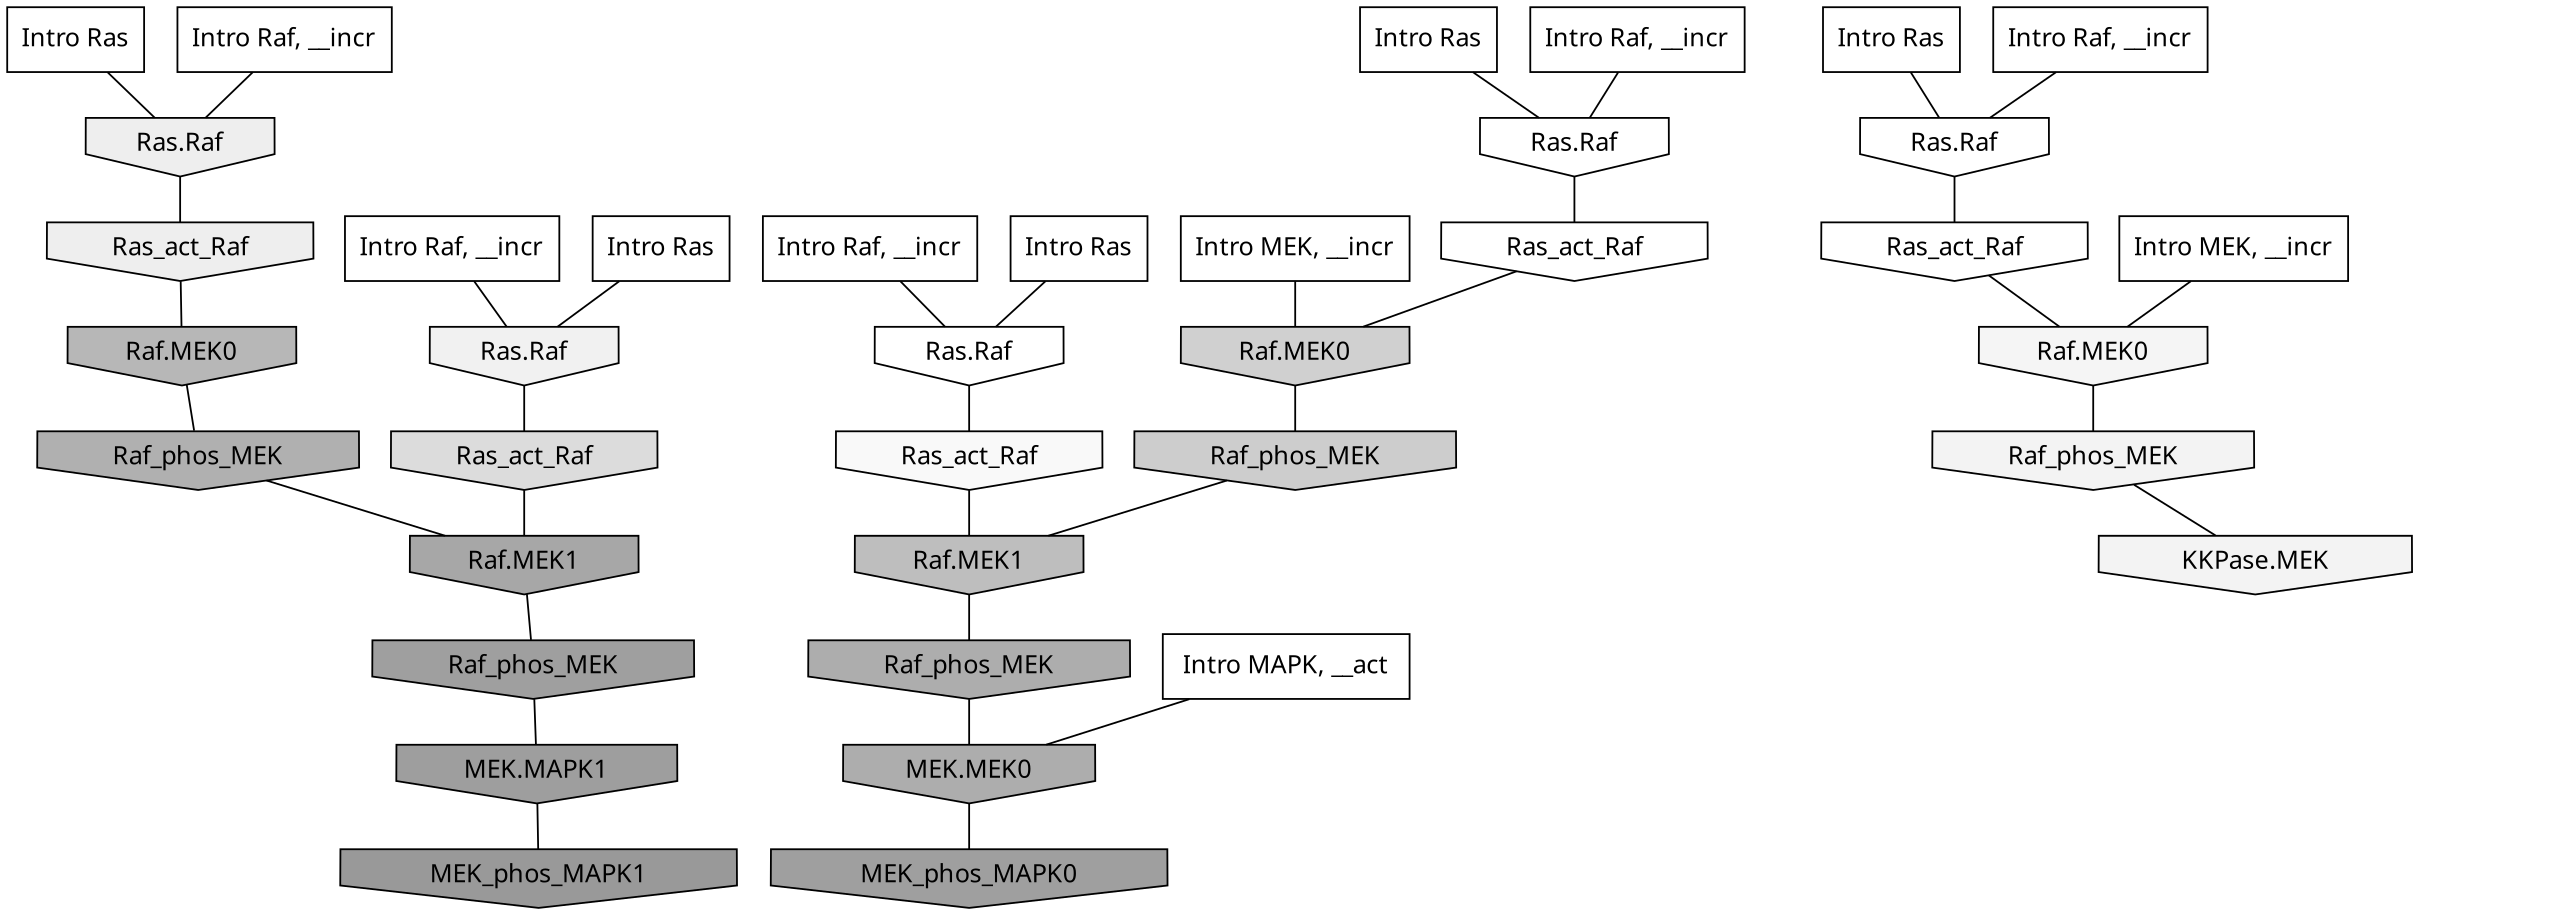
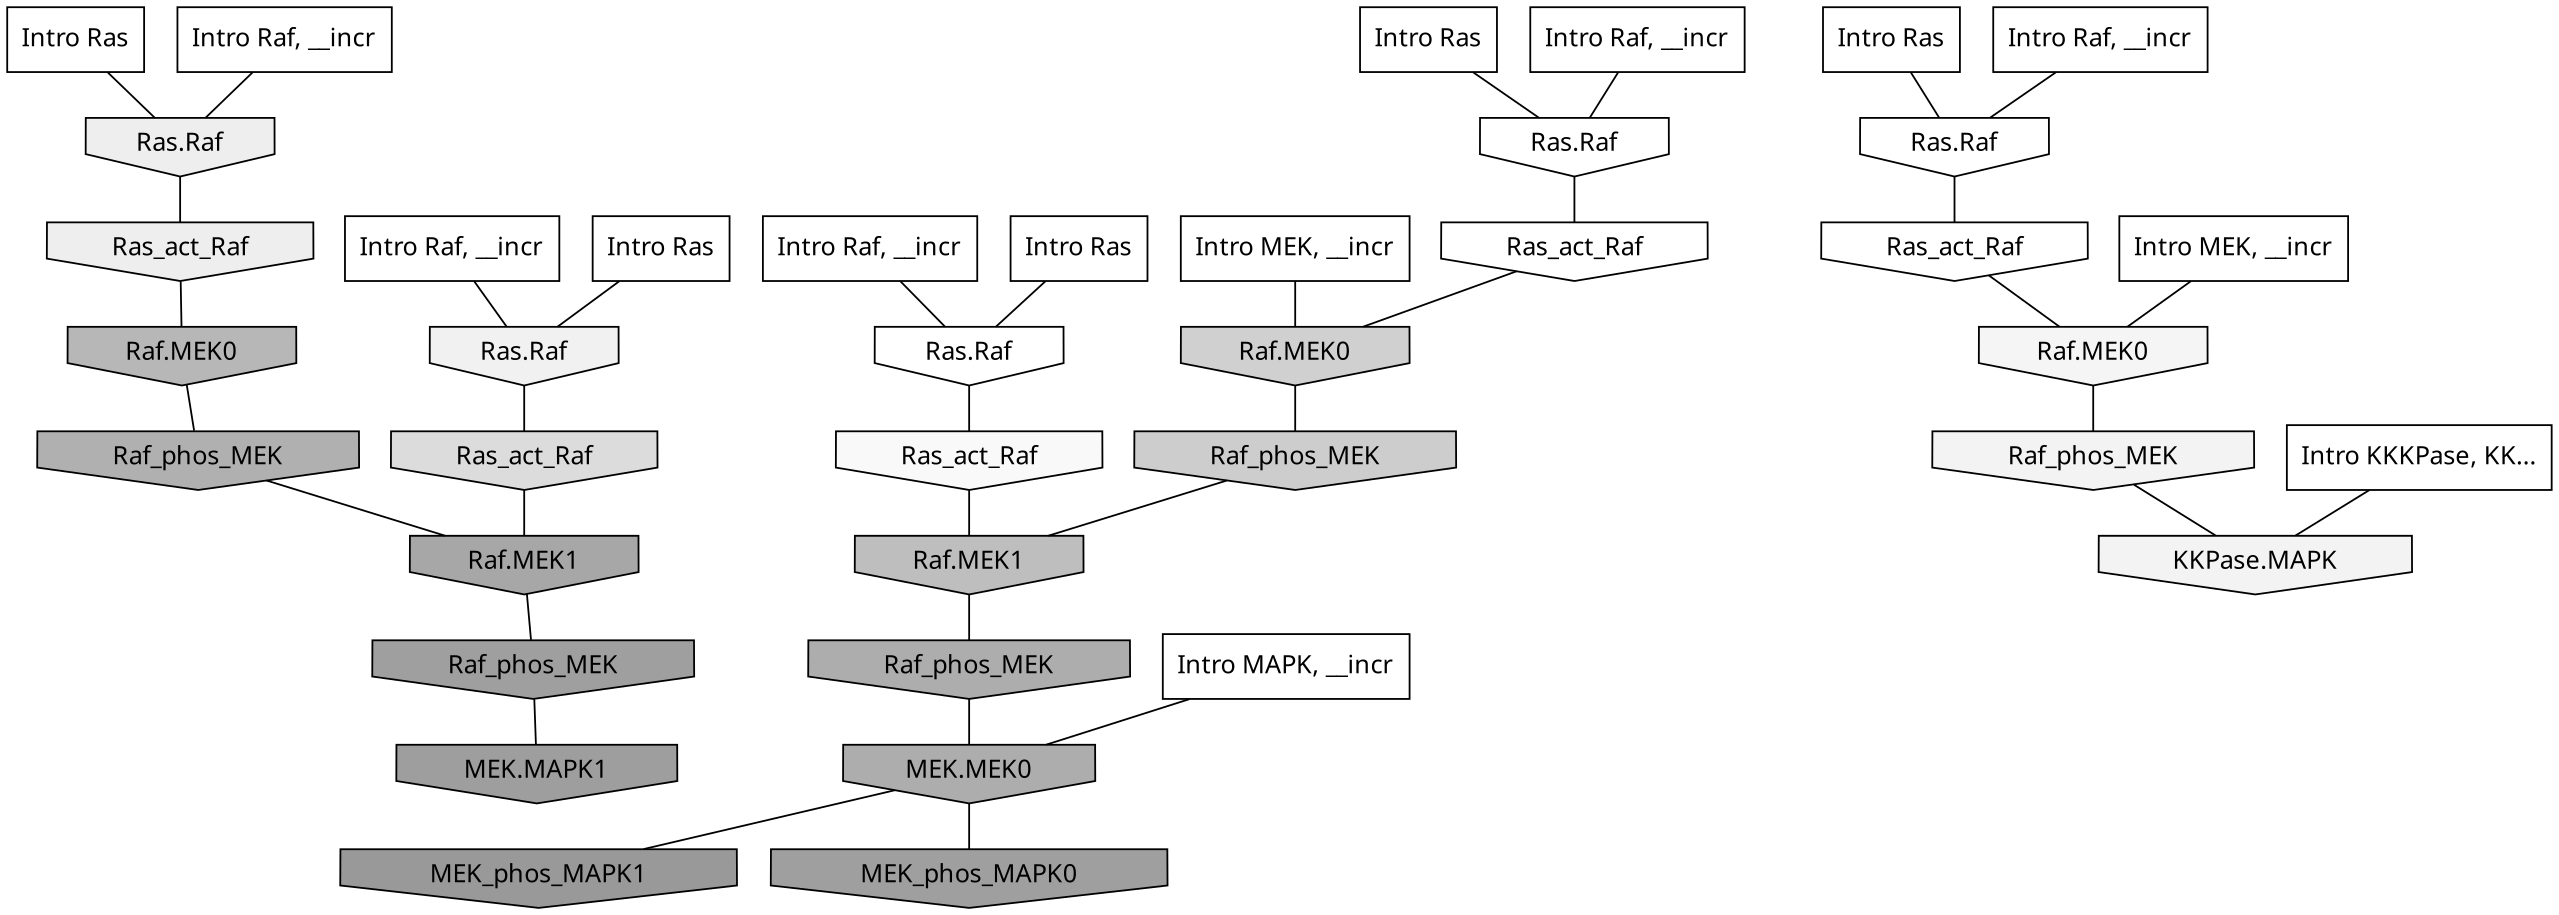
node "Intro KKKPase, KK...": added
node "KKPase.MEK": label "KKPase.MEK" -> "KKPase.MAPK"
node "Intro MAPK, __act": label "Intro MAPK, __act" -> "Intro MAPK, __incr"
edge "MEK.MAPK1" -- "MEK_phos_MAPK1": now "MEK.MEK0" -- "MEK_phos_MAPK1"
